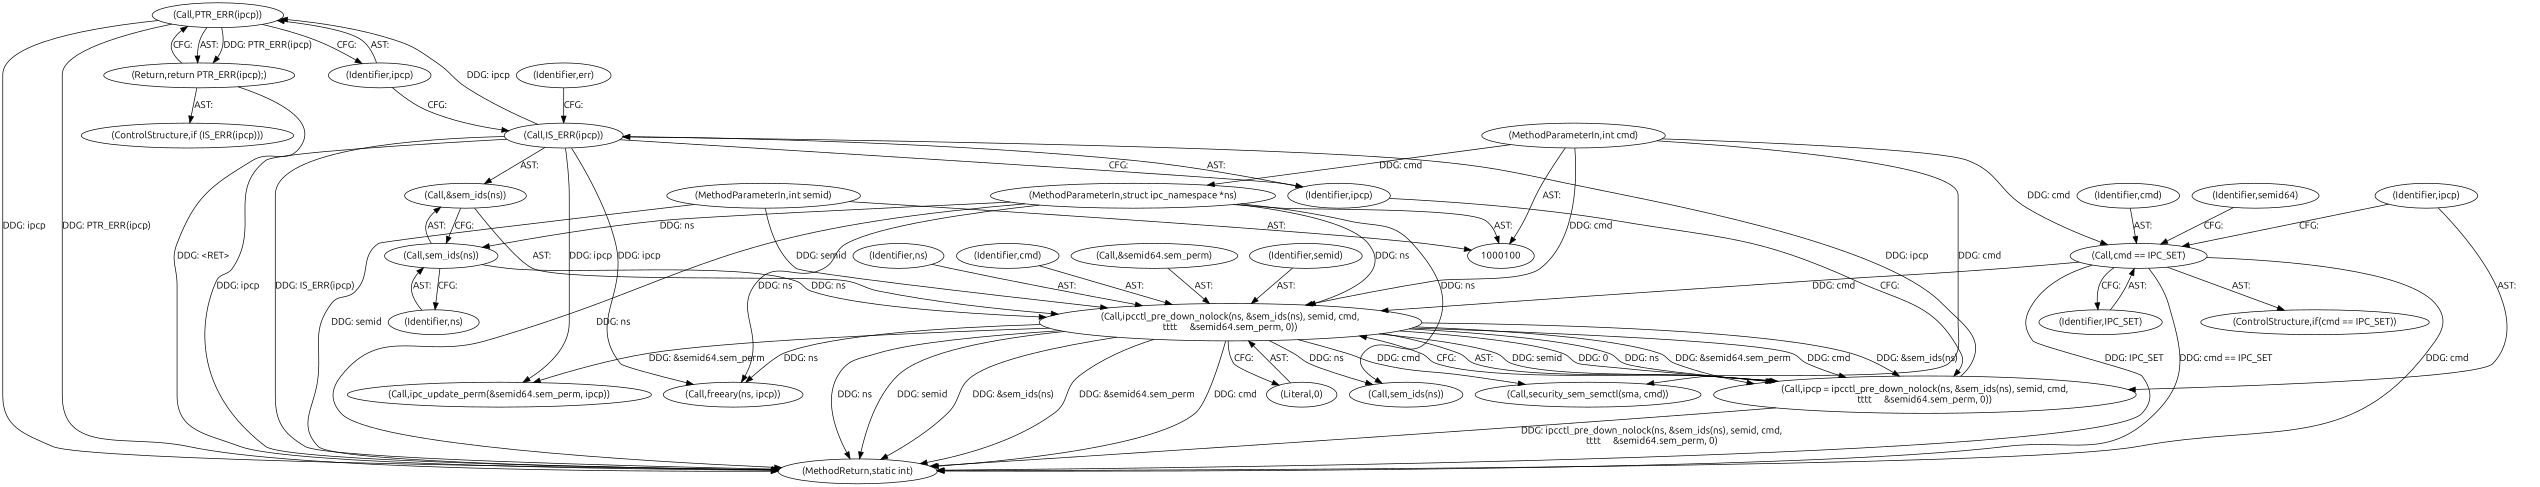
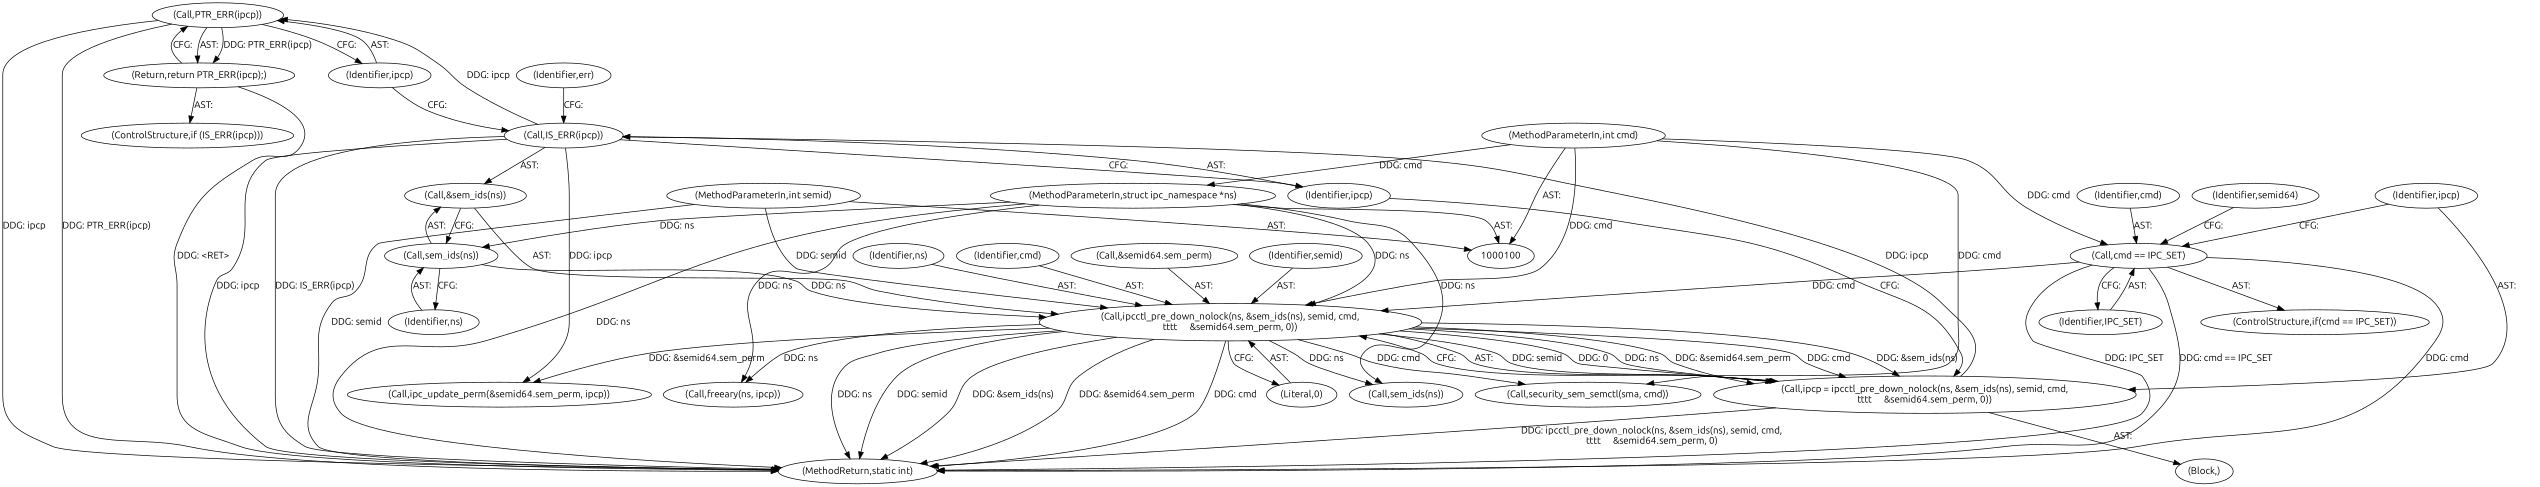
edge "(Call,IS_ERR(ipcp))" -> "(Call,freeary(ns, ipcp))": removed, label "DDG: ipcp"
node "(Block,)": added
